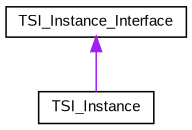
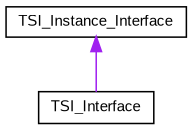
node "TSI_Instance": label "TSI_Instance" -> "TSI_Interface"
